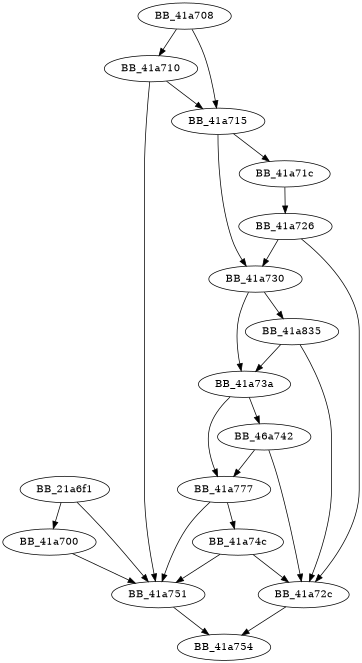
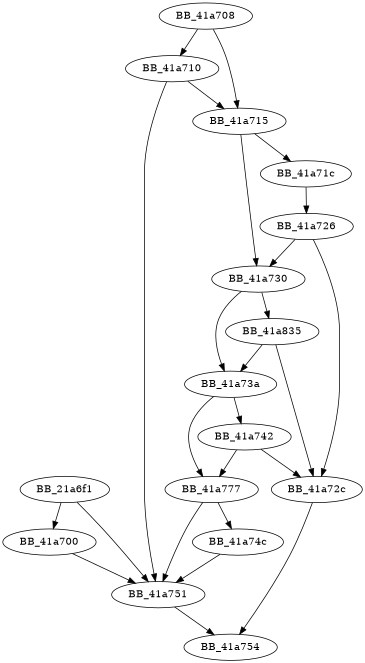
node "BB_46a742": label "BB_46a742" -> "BB_41a742"
edge "BB_41a74c" -> "BB_41a72c": removed
